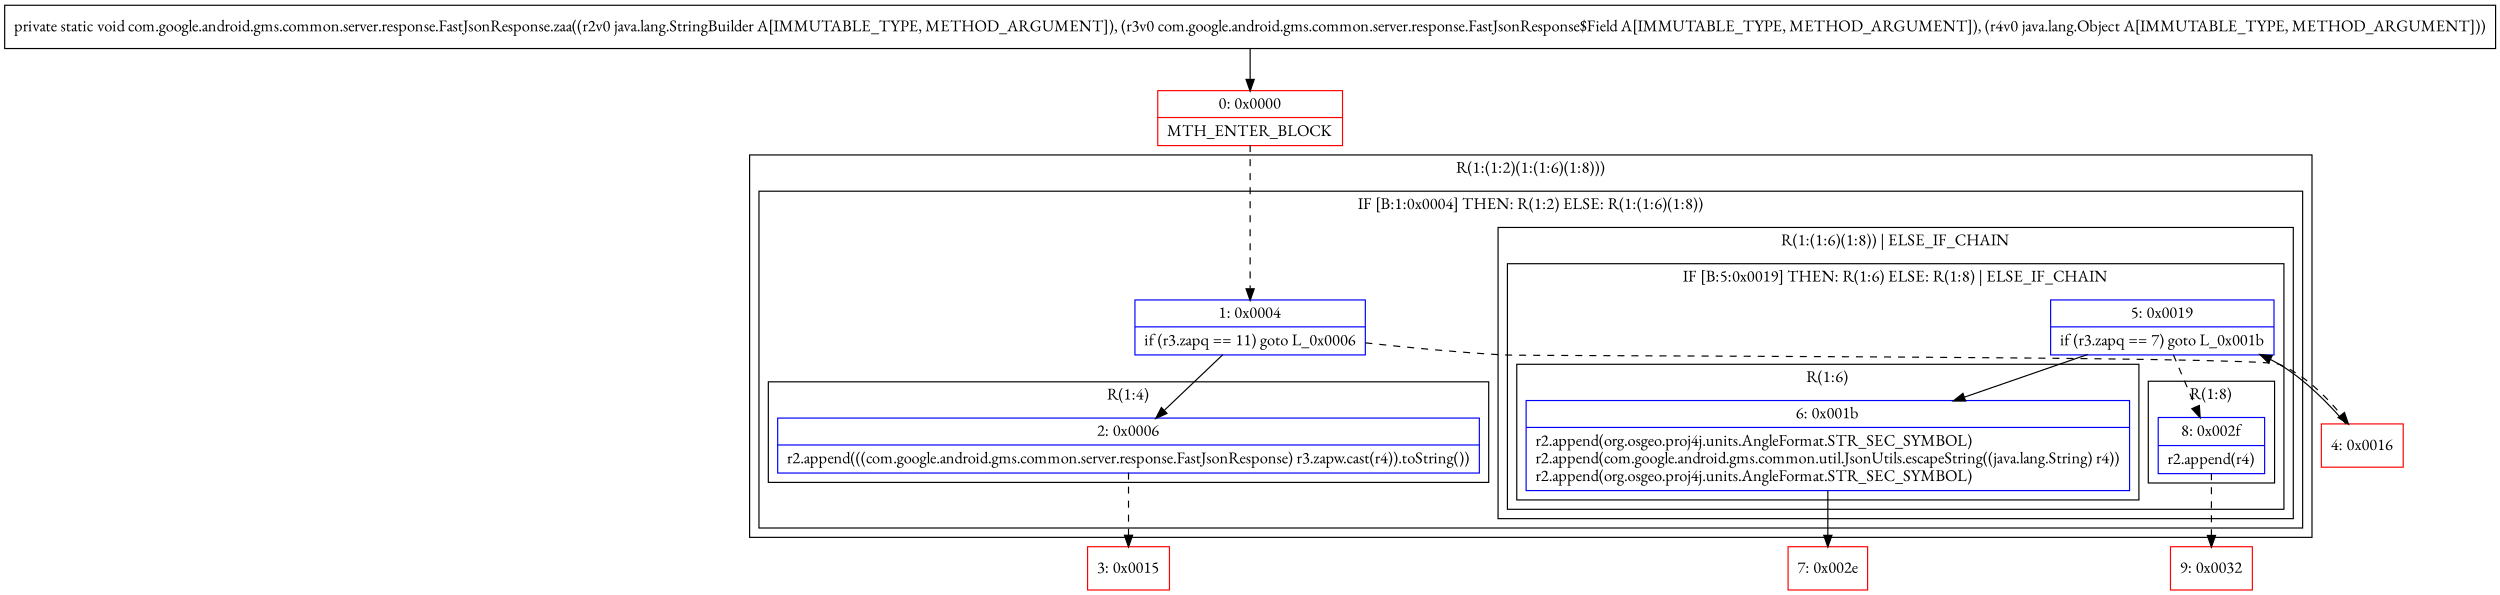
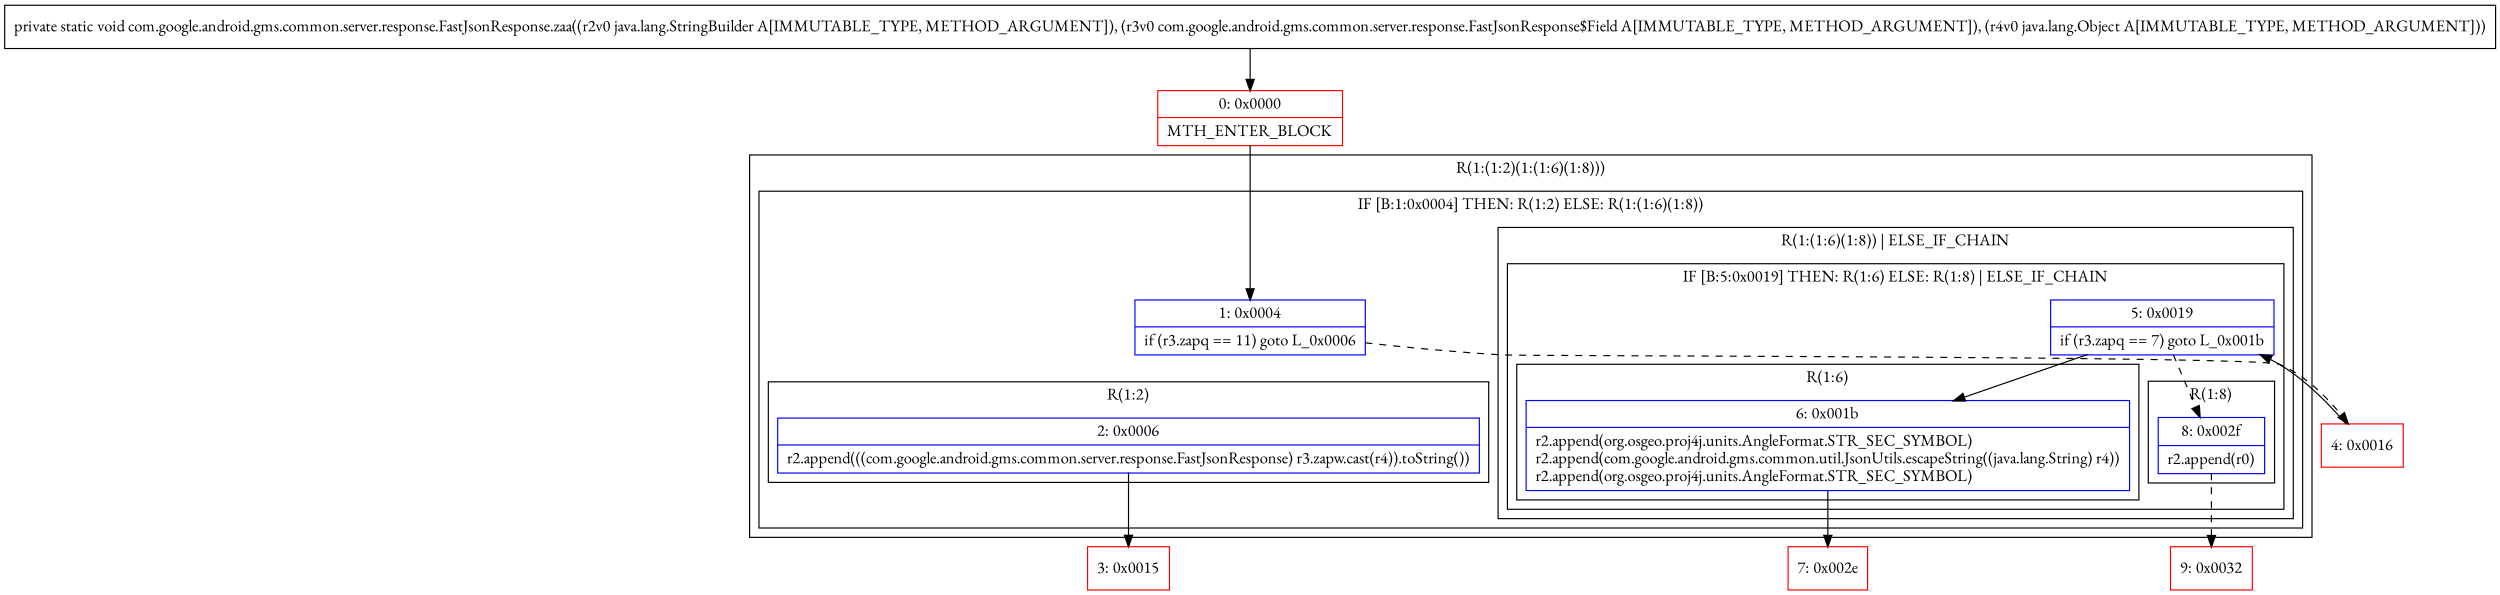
edge "0: 0x0000" -> "1: 0x0004": style dashed -> solid
edge "1: 0x0004" -> "2: 0x0006": removed
cluster "R(1:4)": label "R(1:4)" -> "R(1:2)"
node "8: 0x002f": text "r2.append(r4)" -> "r2.append(r0)"
edge "2: 0x0006" -> "3: 0x0015": style dashed -> solid
